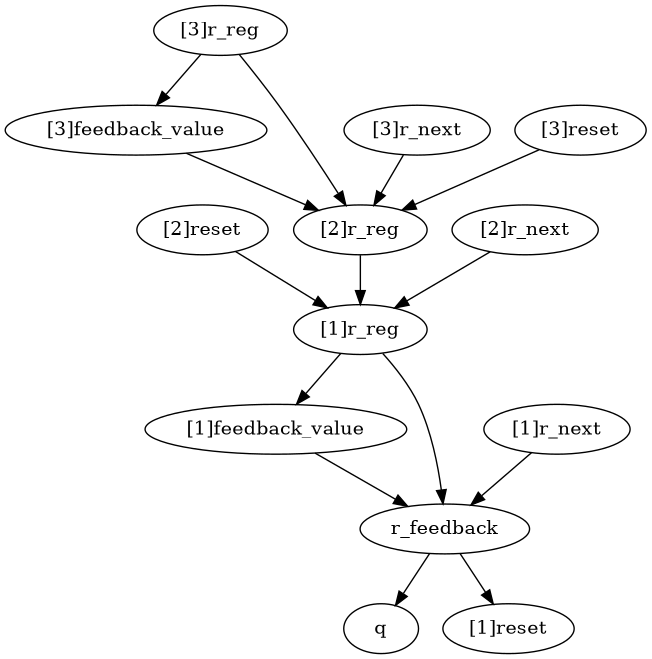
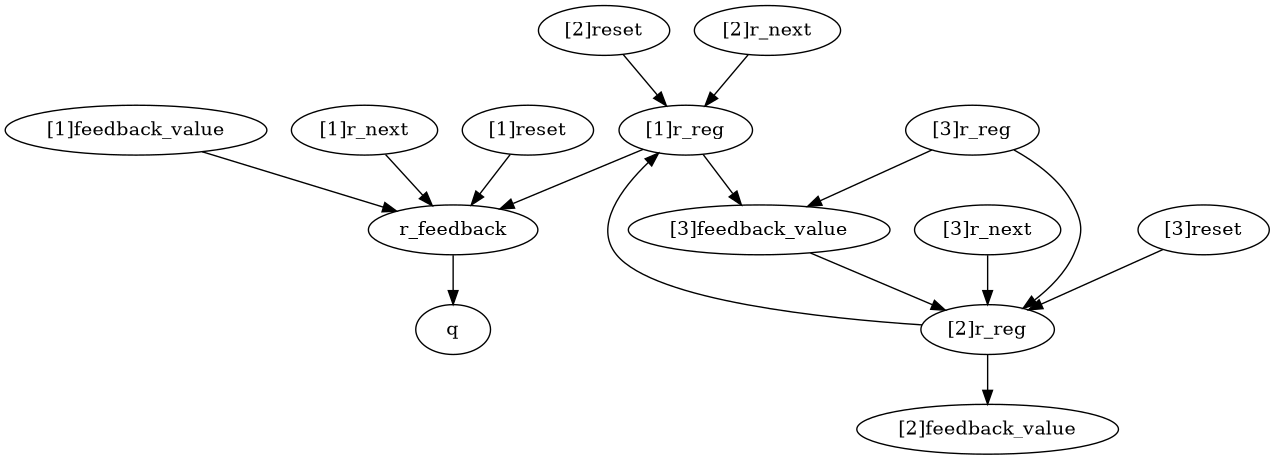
edge "[1]r_reg" -> "[1]feedback_value": now "[1]r_reg" -> "[3]feedback_value"
node "[2]feedback_value": added
edge "r_feedback" -> "[1]reset": reversed
